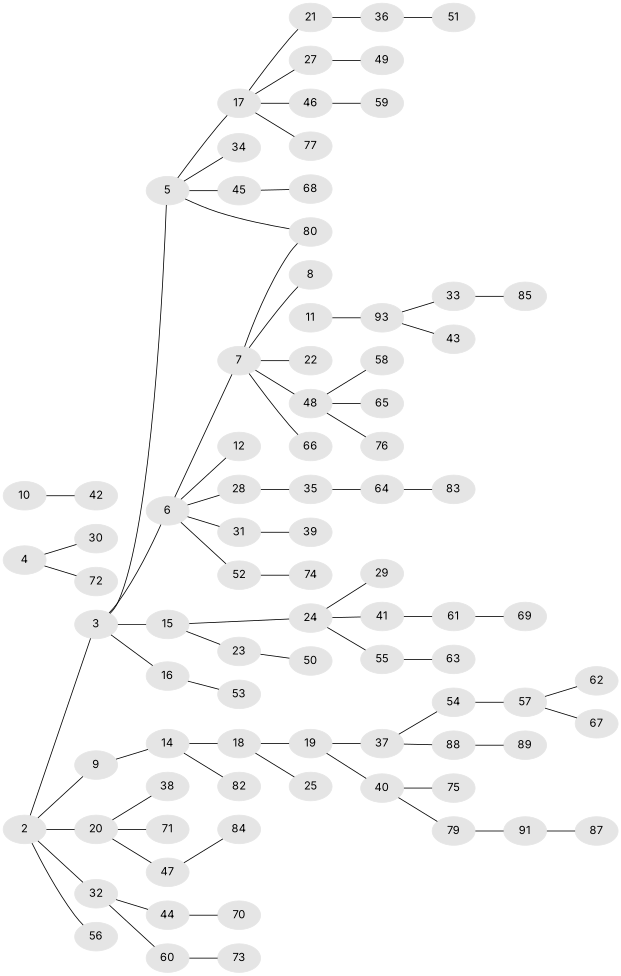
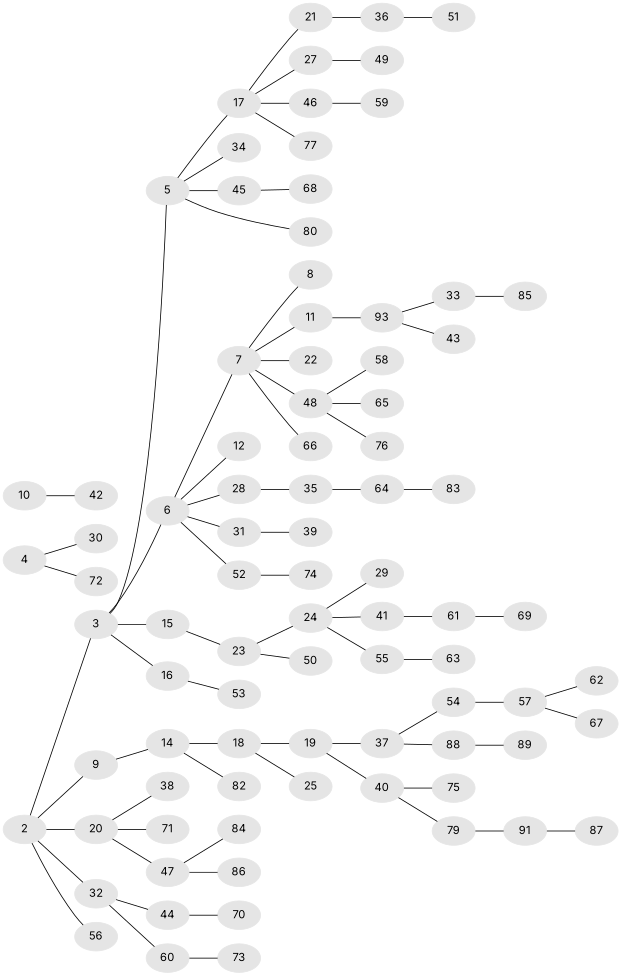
edge "80" -- "7": now "11" -- "7"
edge "24" -- "15": now "24" -- "23"
node "86": added
